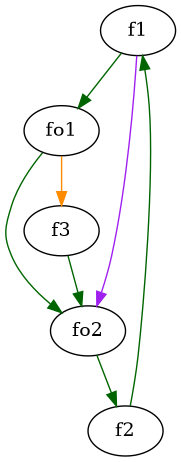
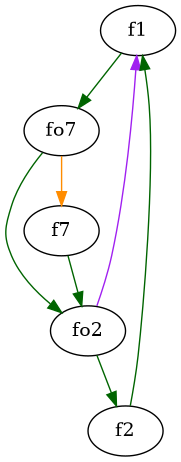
node "fo1": label "fo1" -> "fo7"
edge "f1" -> "fo2": reversed
node "f3": label "f3" -> "f7"
